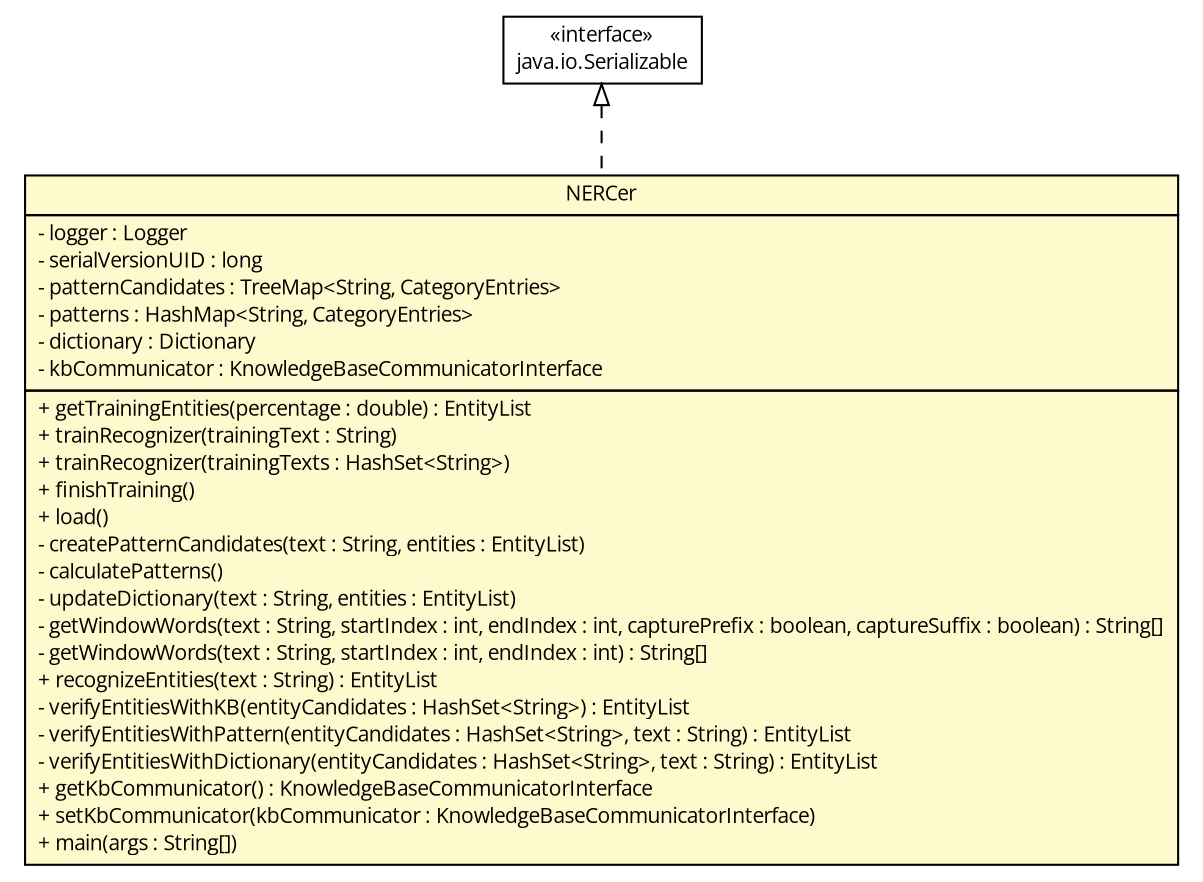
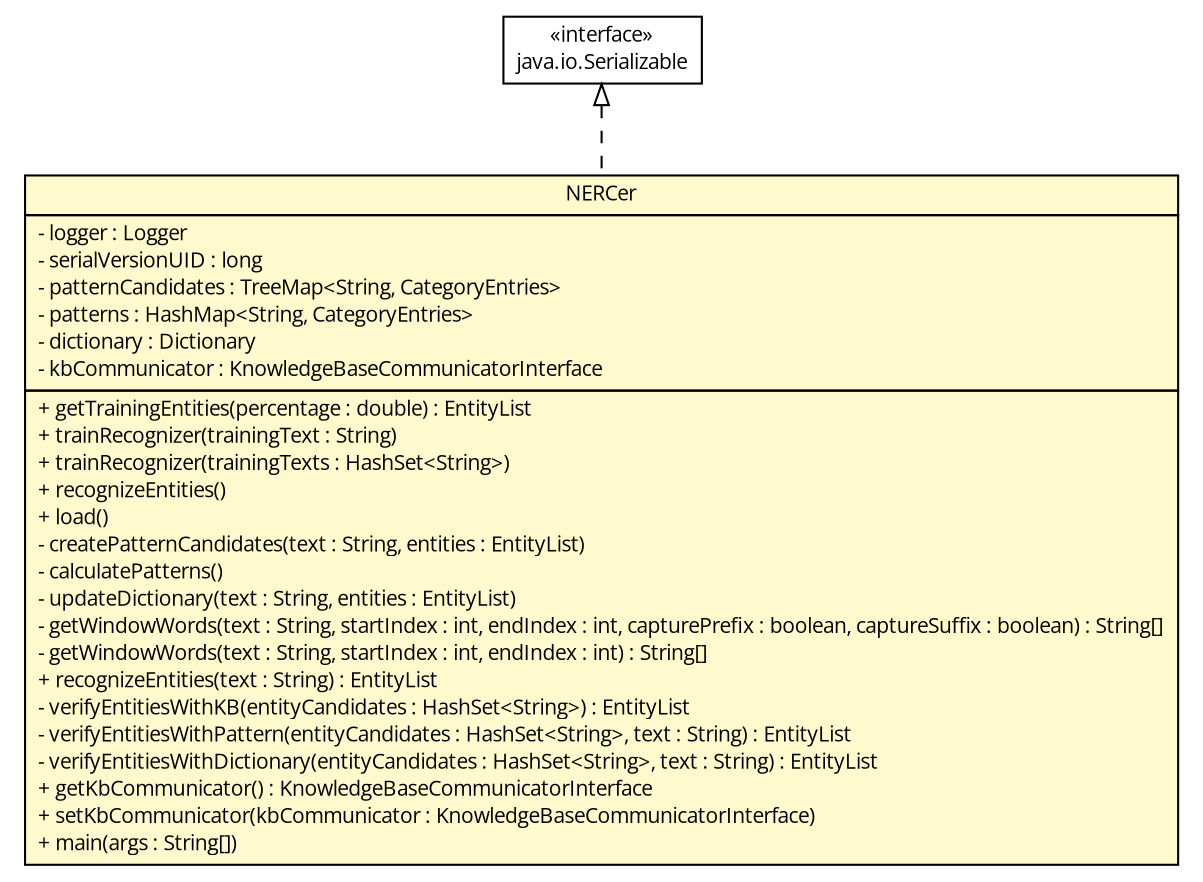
node "NERCer": text "+ finishTraining()" -> "+ recognizeEntities()"
